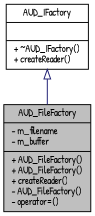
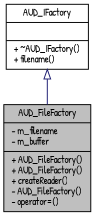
node "AUD_IFactory": text "+ createReader()" -> "+ filename()"
